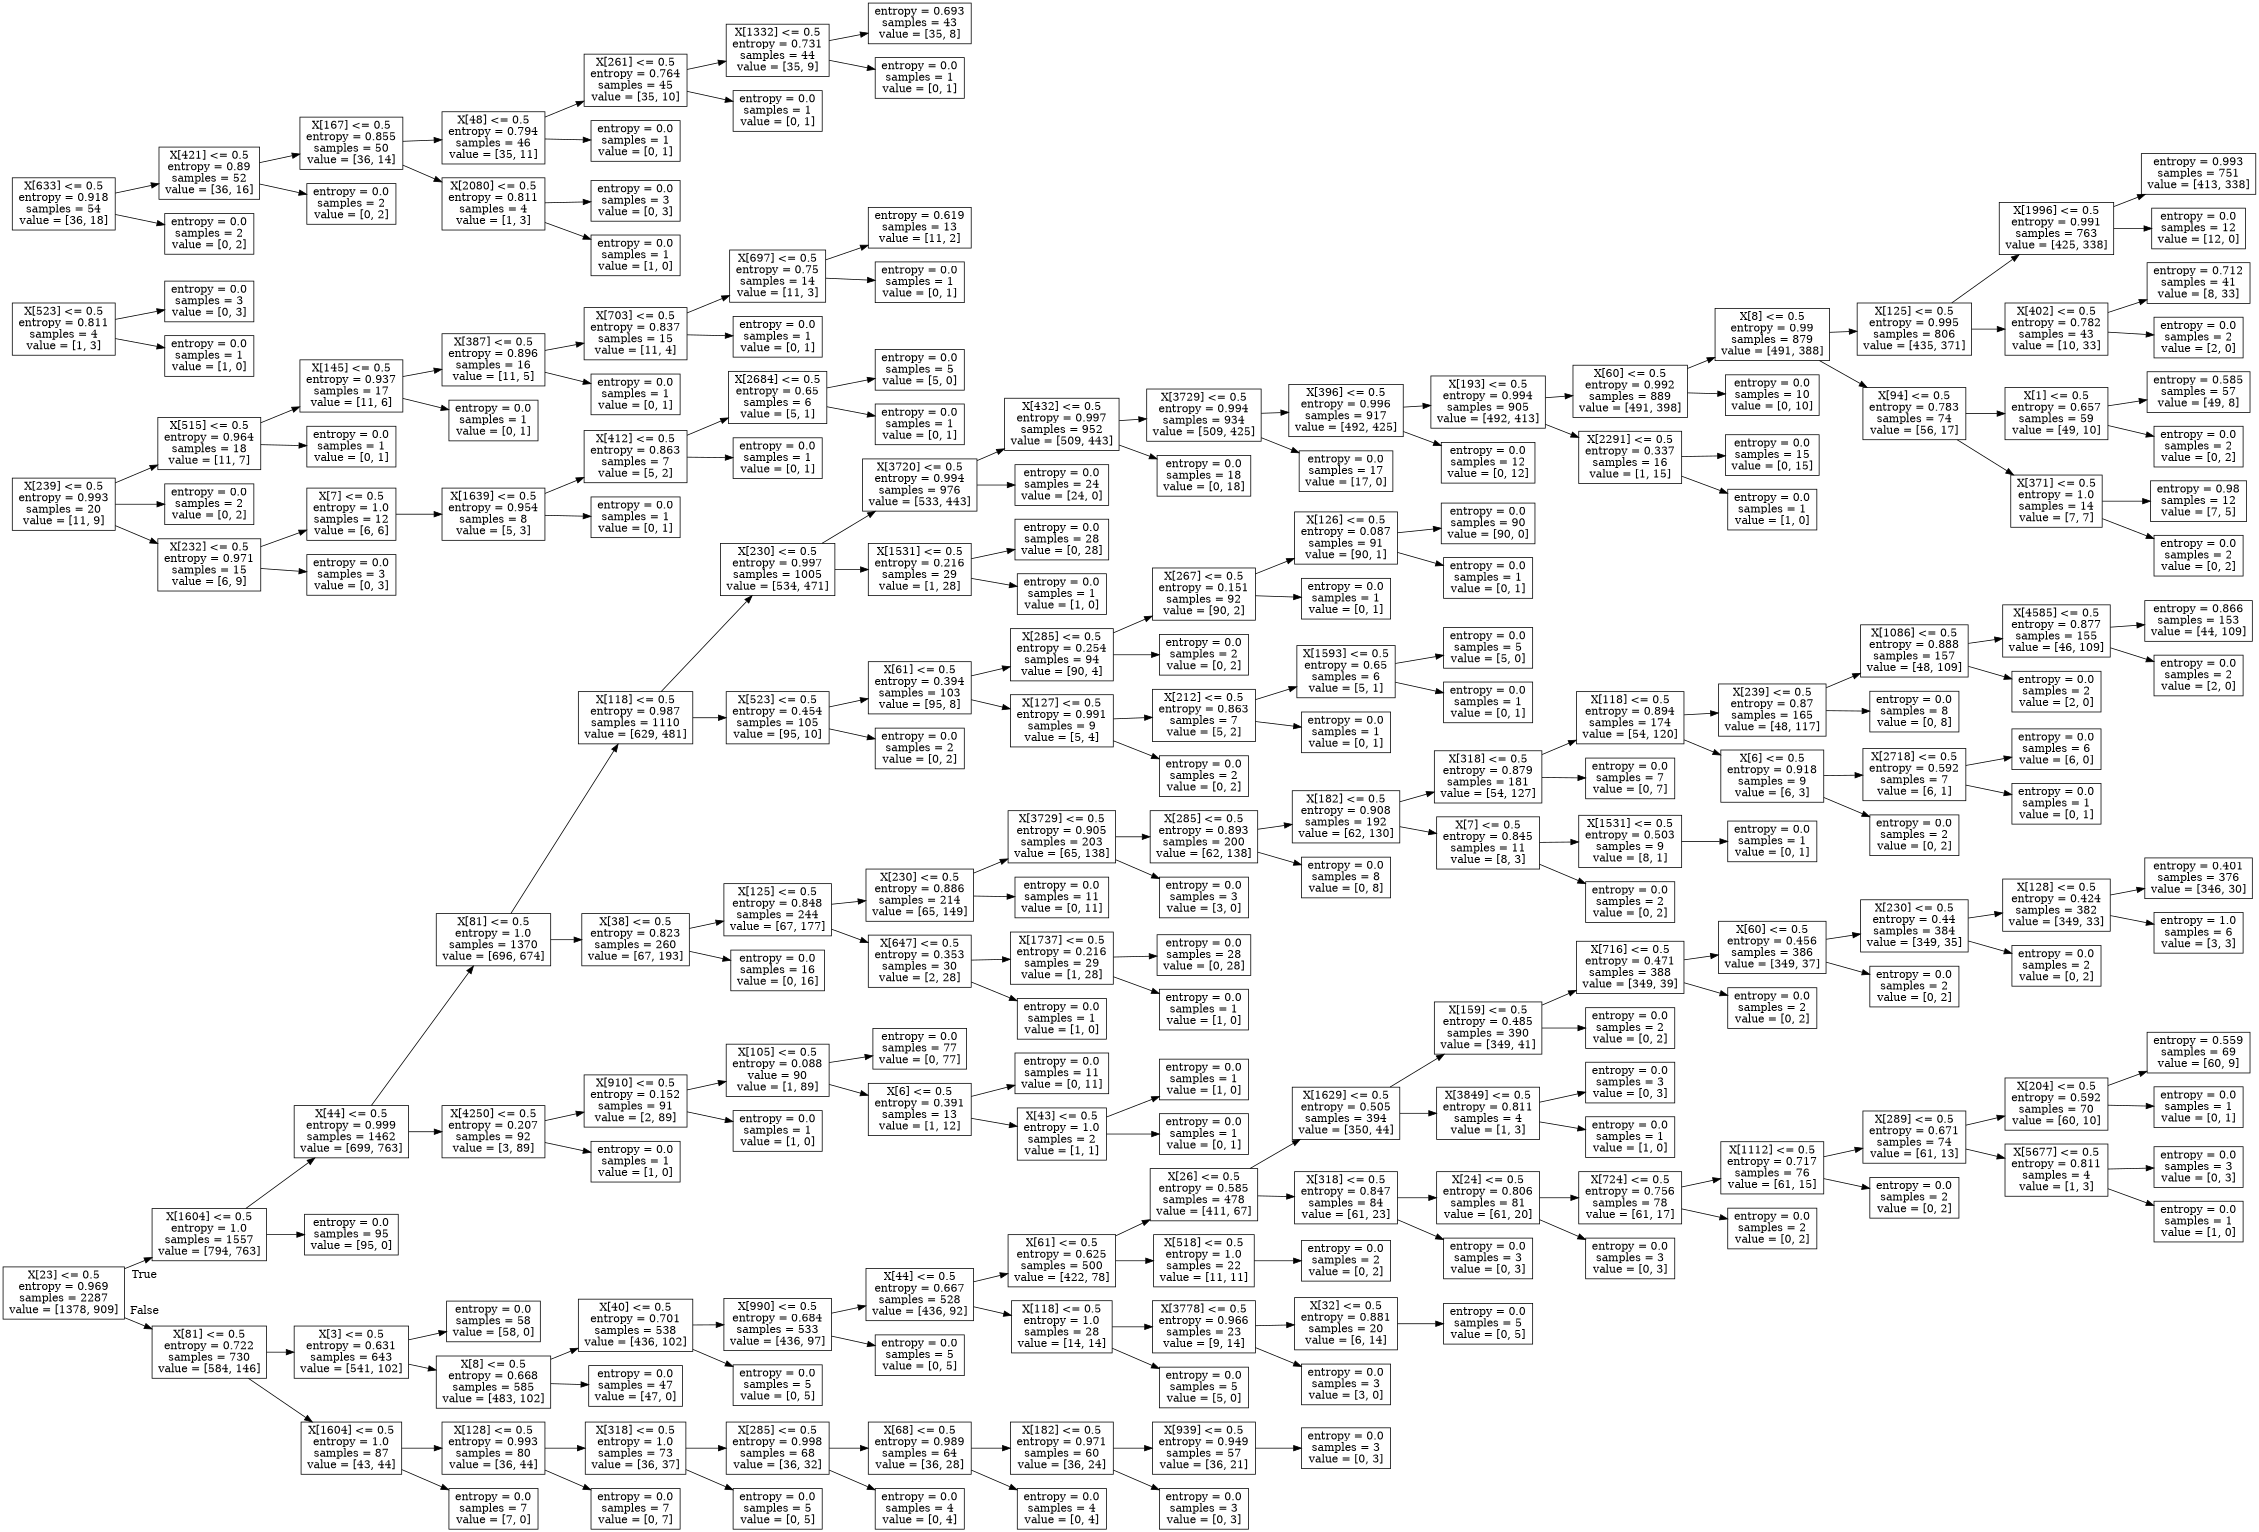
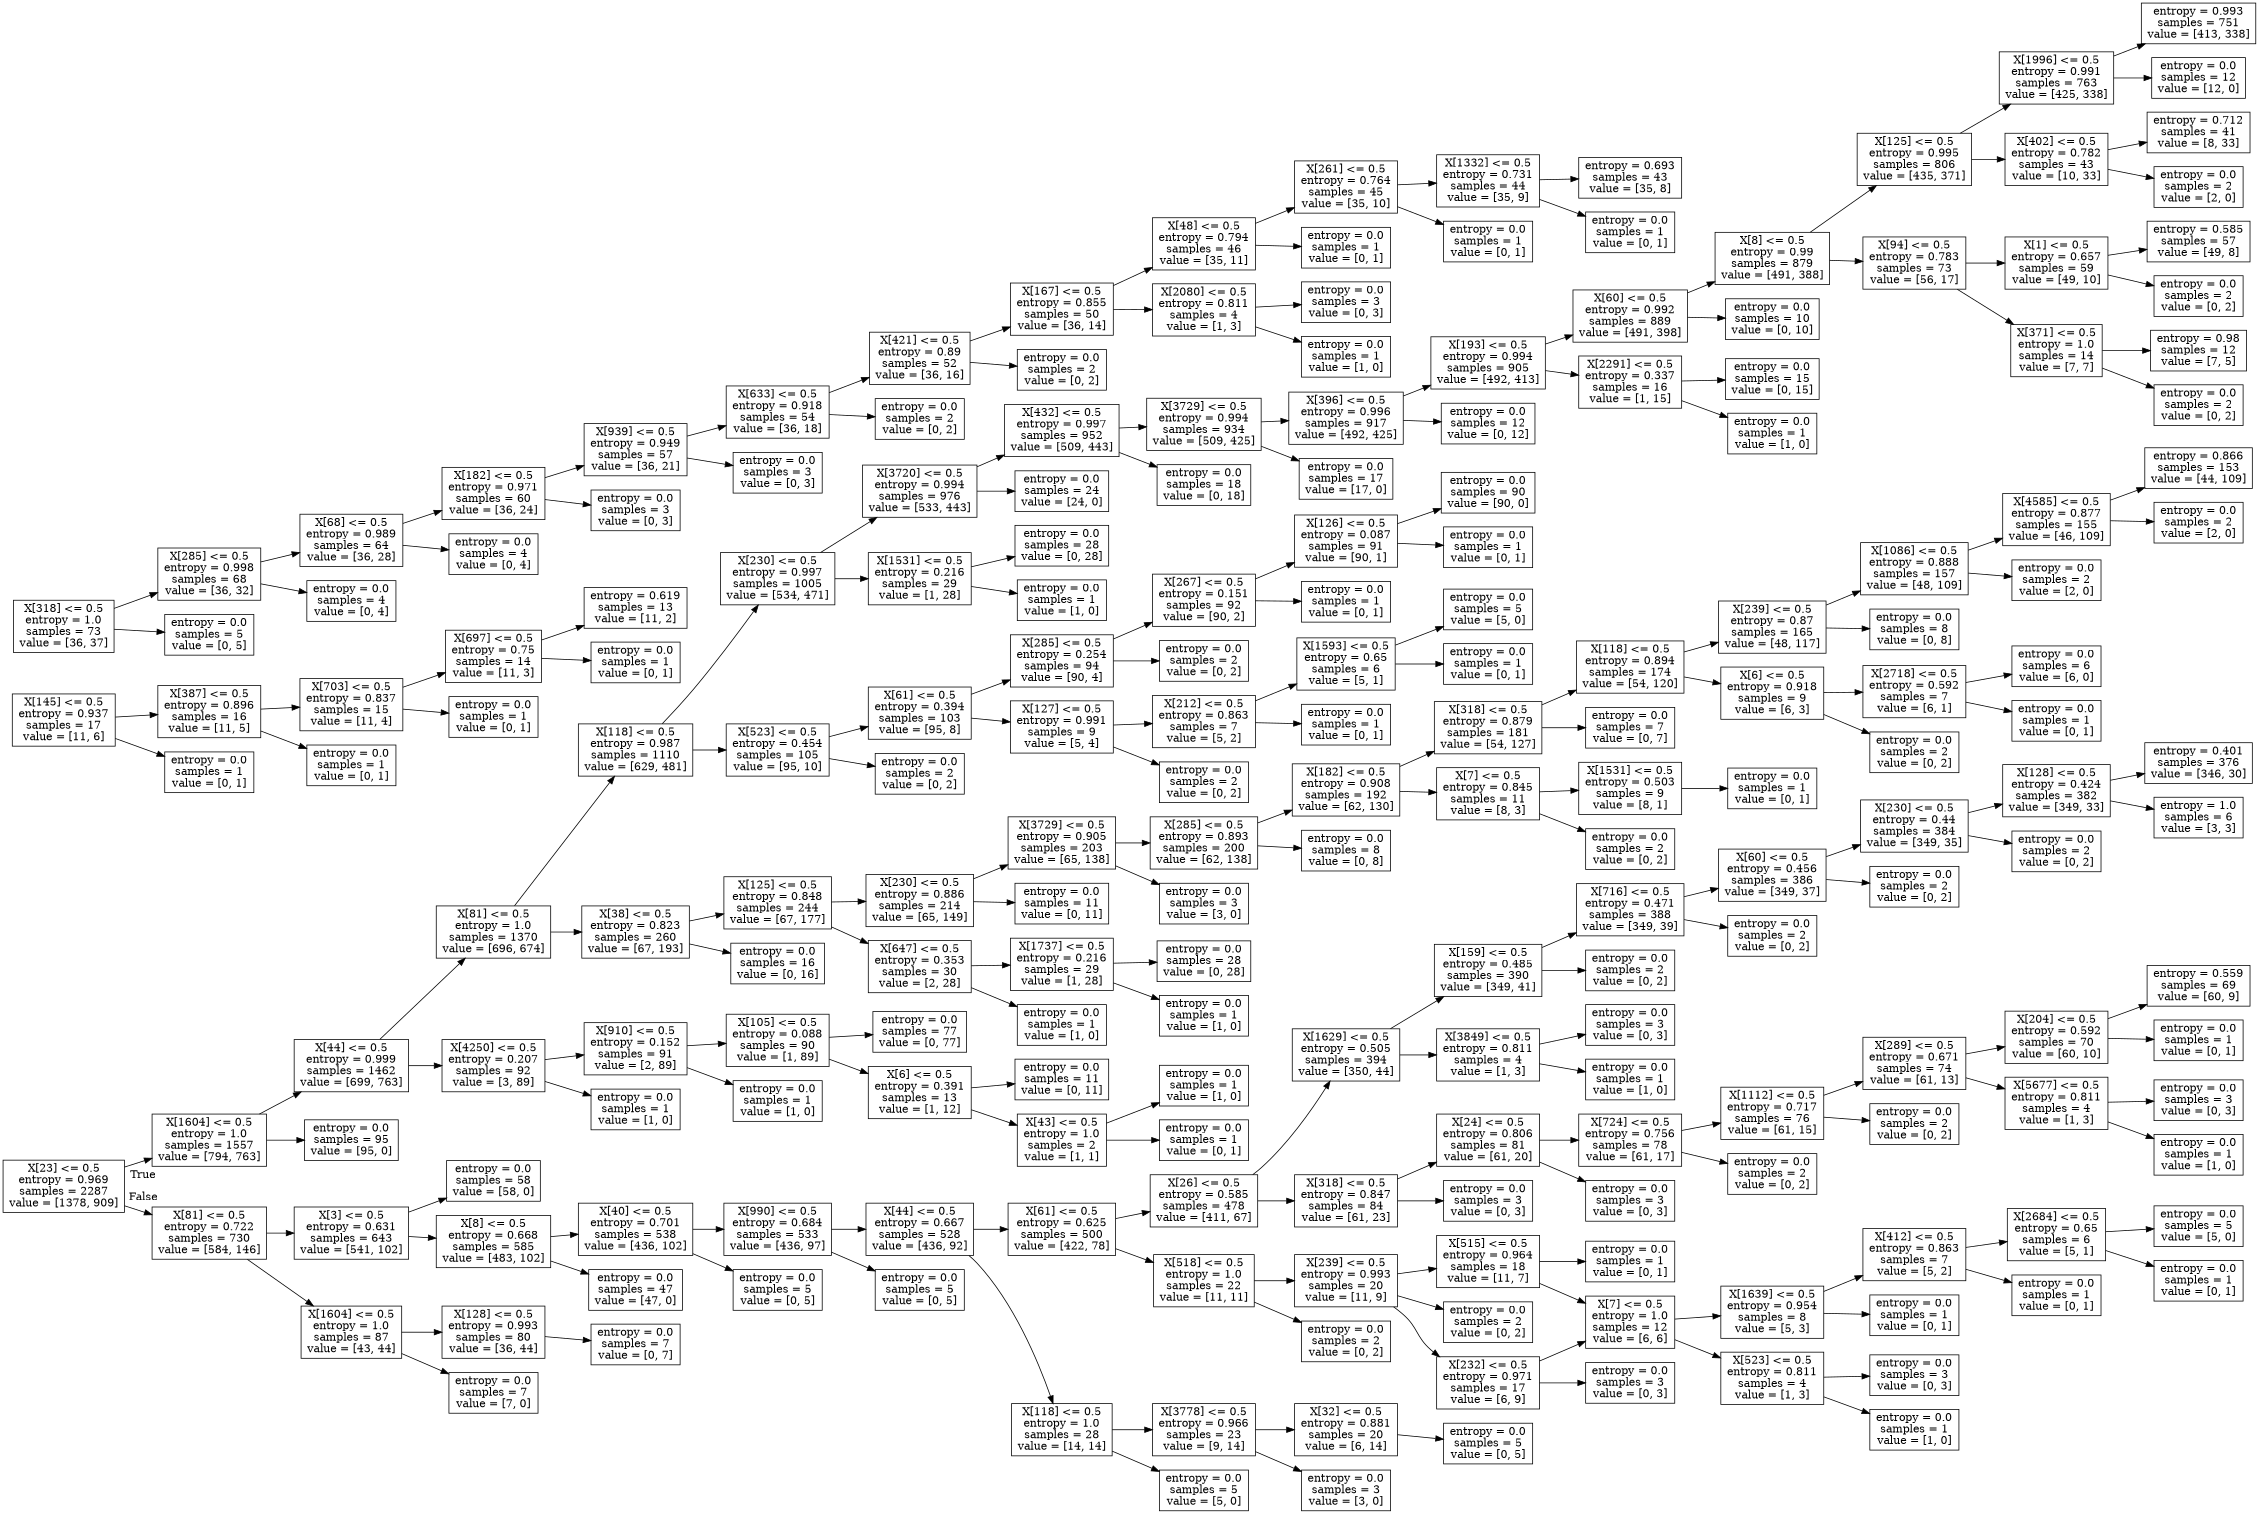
node "X[94] <= 0.5 entropy = 0.783 samples = 74 value = [56, 17]": label "X[94] <= 0.5 entropy = 0.783 samples = 74 value = [56, 17]" -> "X[94] <= 0.5 entropy = 0.783 samples = 73 value = [56, 17]"
edge "X[515] <= 0.5 entropy = 0.964 samples = 18 value = [11, 7]" -> "X[145] <= 0.5 entropy = 0.937 samples = 17 value = [11, 6]": now "X[515] <= 0.5 entropy = 0.964 samples = 18 value = [11, 7]" -> "X[7] <= 0.5 entropy = 1.0 samples = 12 value = [6, 6]"
edge "X[939] <= 0.5 entropy = 0.949 samples = 57 value = [36, 21]" -> "X[633] <= 0.5 entropy = 0.918 samples = 54 value = [36, 18]": added
node "X[232] <= 0.5 entropy = 0.971 samples = 15 value = [6, 9]": label "X[232] <= 0.5 entropy = 0.971 samples = 15 value = [6, 9]" -> "X[232] <= 0.5 entropy = 0.971 samples = 17 value = [6, 9]"
node "X[105] <= 0.5 entropy = 0.088 value = 90 value = [1, 89]": label "X[105] <= 0.5 entropy = 0.088 value = 90 value = [1, 89]" -> "X[105] <= 0.5 entropy = 0.088 samples = 90 value = [1, 89]"
edge "X[518] <= 0.5 entropy = 1.0 samples = 22 value = [11, 11]" -> "X[239] <= 0.5 entropy = 0.993 samples = 20 value = [11, 9]": added
edge "X[7] <= 0.5 entropy = 1.0 samples = 12 value = [6, 6]" -> "X[523] <= 0.5 entropy = 0.811 samples = 4 value = [1, 3]": added
edge "X[128] <= 0.5 entropy = 0.993 samples = 80 value = [36, 44]" -> "X[318] <= 0.5 entropy = 1.0 samples = 73 value = [36, 37]": removed
